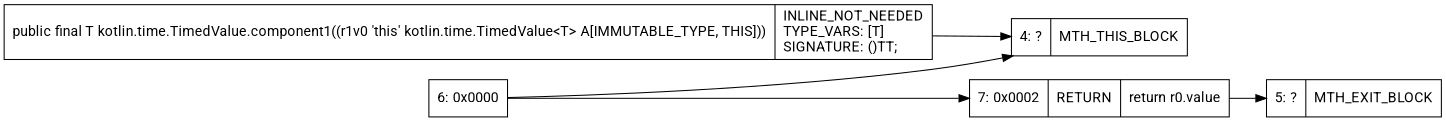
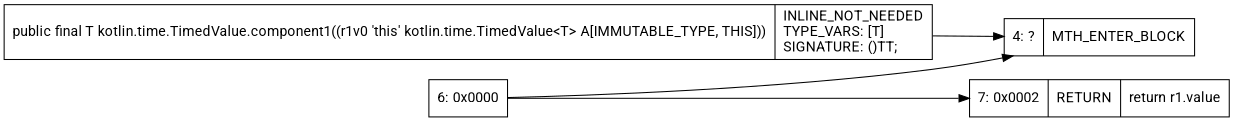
node "4: ?": text "MTH_THIS_BLOCK" -> "MTH_ENTER_BLOCK"
node "7: 0x0002": text "return r0.value" -> "return r1.value"
node "5: ?": removed
